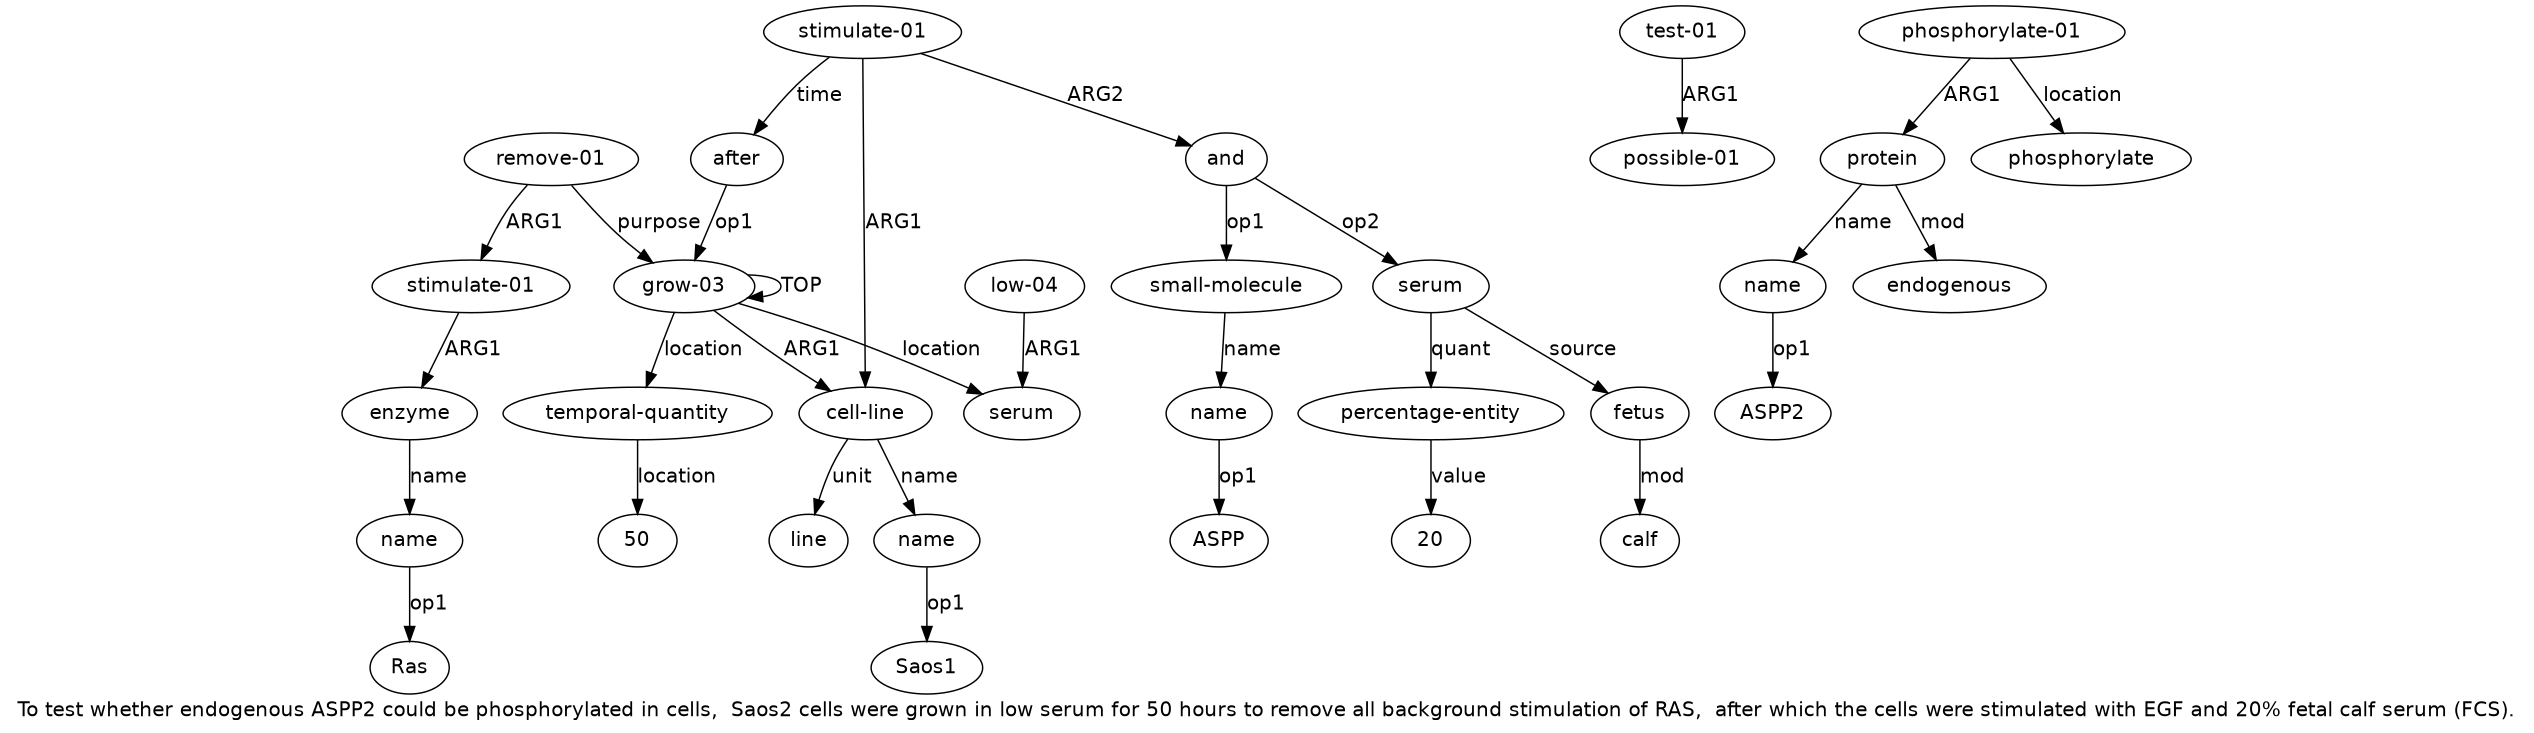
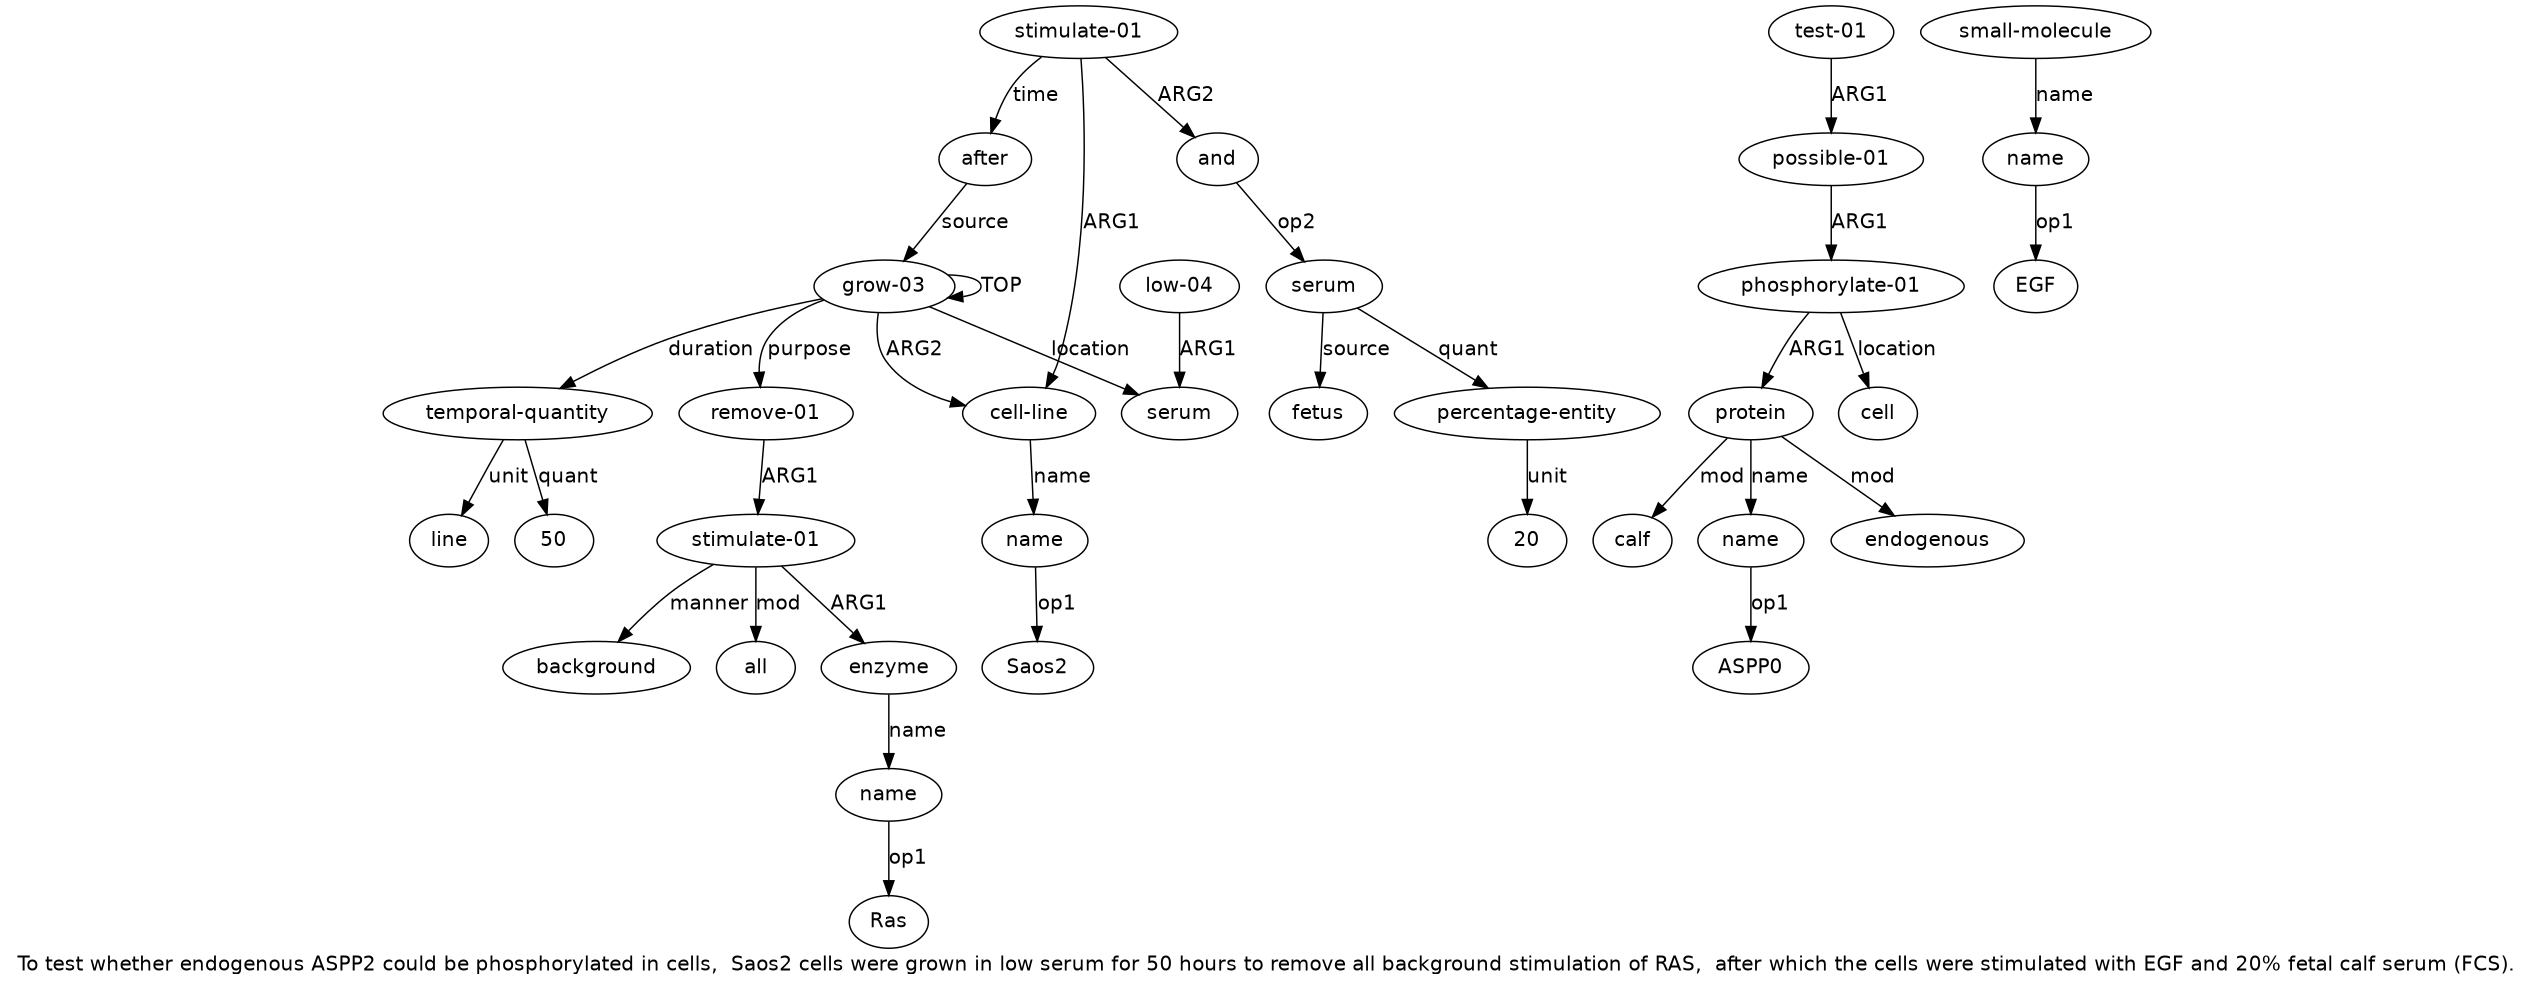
node "phosphorylate": label "phosphorylate" -> "cell"
edge "and" -> "small-molecule": removed, label "op1"
edge "possible-01" -> "phosphorylate-01": added, label "ARG1"
edge "remove-01" -> "grow-03": reversed
edge "after" -> "grow-03": label "op1" -> "source"
edge "grow-03" -> "temporal-quantity": label "location" -> "duration"
edge "grow-03" -> "cell-line": label "ARG1" -> "ARG2"
node "ASPP2": label "ASPP2" -> "ASPP0"
edge "cell-line" -> "line": now "temporal-quantity" -> "line"
edge "fetus" -> "calf": now "protein" -> "calf"
edge "temporal-quantity" -> "50": label "location" -> "quant"
edge "percentage-entity" -> "20": label "value" -> "unit"
node "ASPP": label "ASPP" -> "EGF"
node "background": added
node "all": added
node "Saos1": label "Saos1" -> "Saos2"
